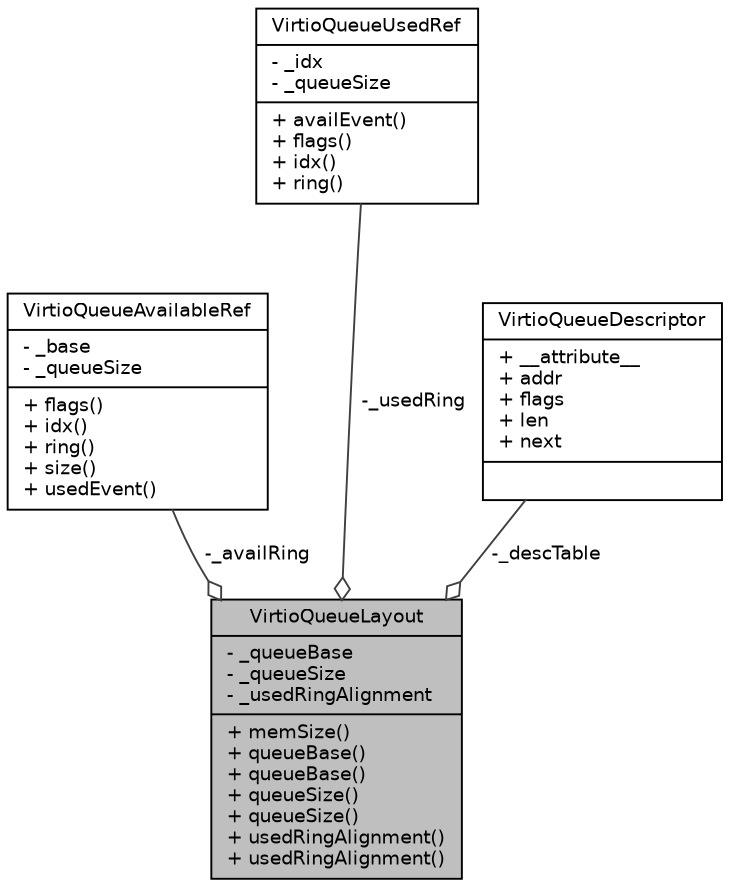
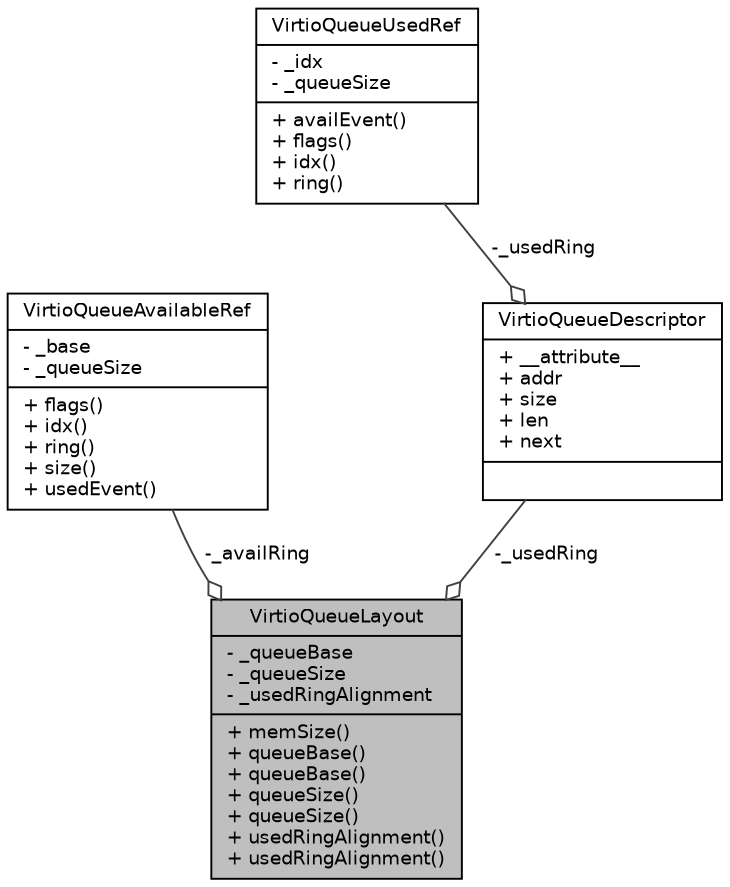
edge "VirtioQueueUsedRef" -> "VirtioQueueLayout": now "VirtioQueueUsedRef" -> "VirtioQueueDescriptor"
node "VirtioQueueDescriptor": text "+ flags" -> "+ size"
edge "VirtioQueueDescriptor" -> "VirtioQueueLayout": label " -_descTable" -> " -_usedRing"
